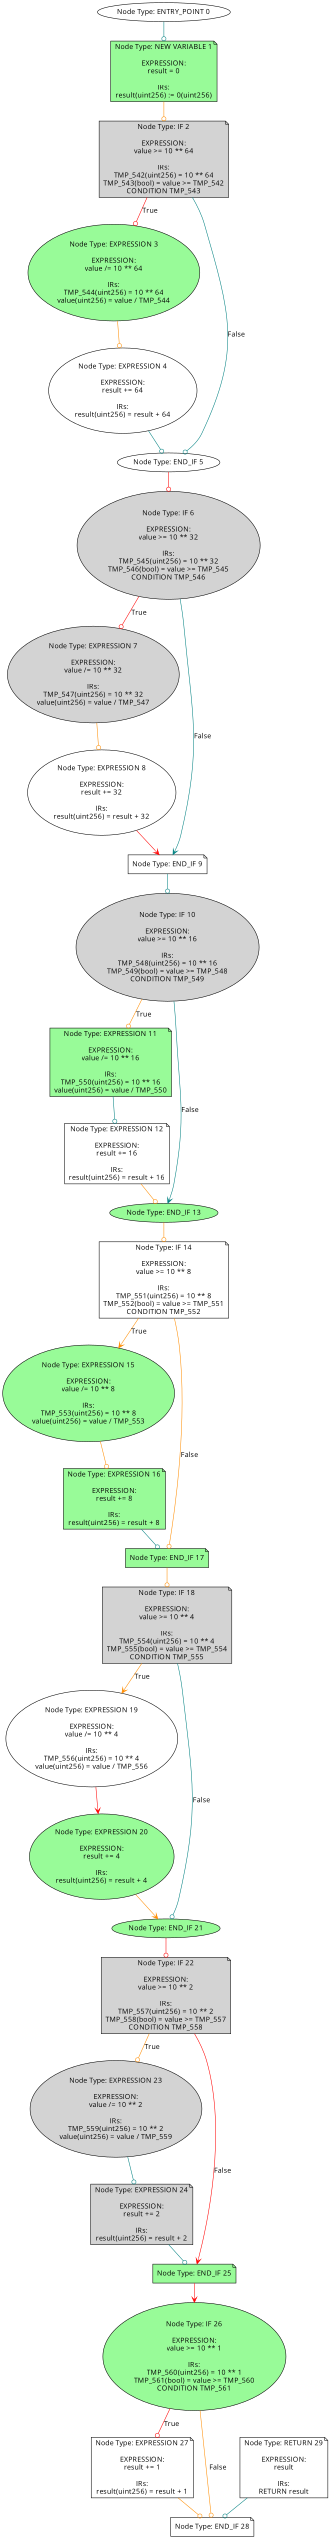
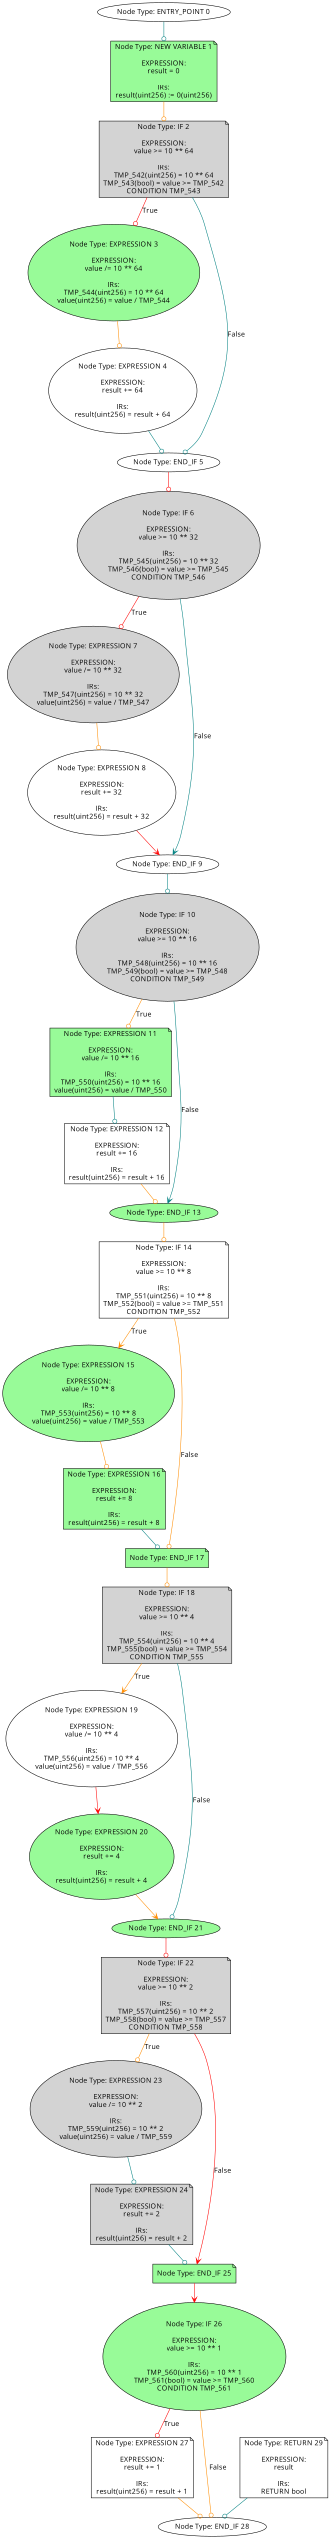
node "Node Type: END_IF 9": shape note -> ellipse
node "Node Type: RETURN 29 EXPRESSION: result IRs: RETURN result": label "Node Type: RETURN 29 EXPRESSION: result IRs: RETURN result" -> "Node Type: RETURN 29 EXPRESSION: result IRs: RETURN bool"
node "Node Type: END_IF 28": shape note -> ellipse
